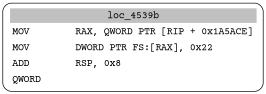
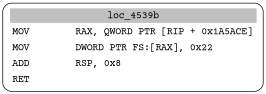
node "loc_4539b": text "QWORD" -> "RET"
